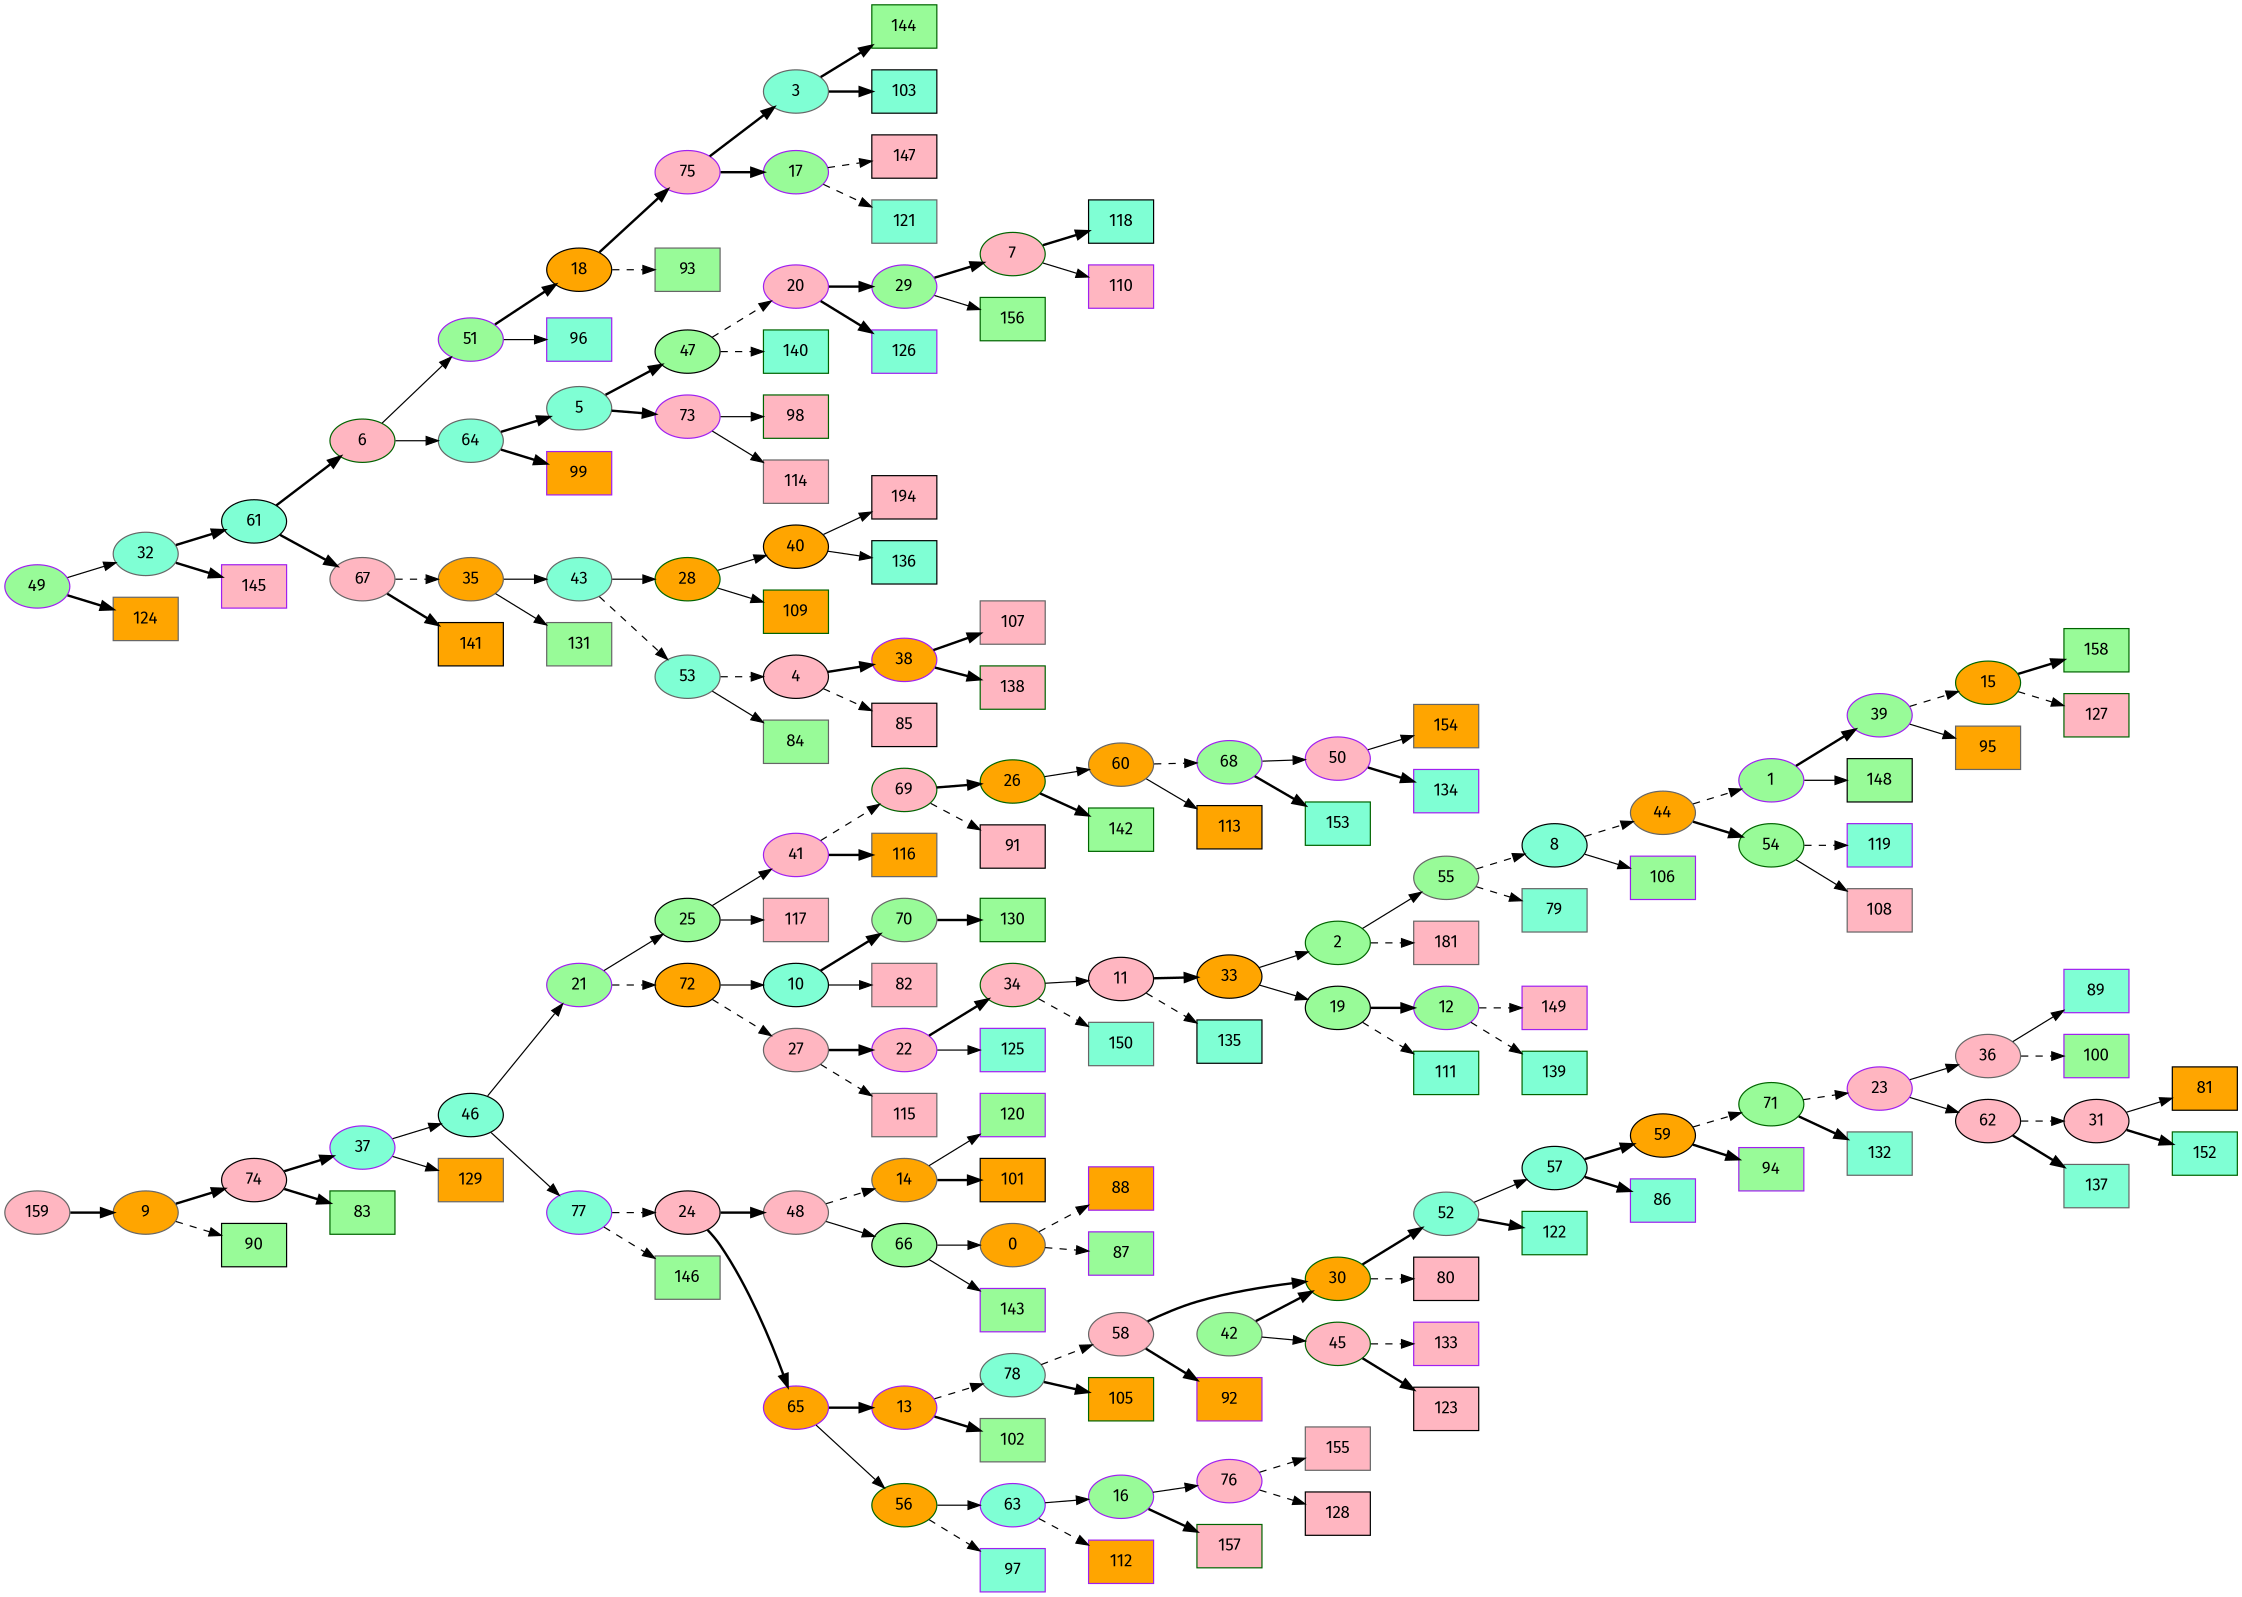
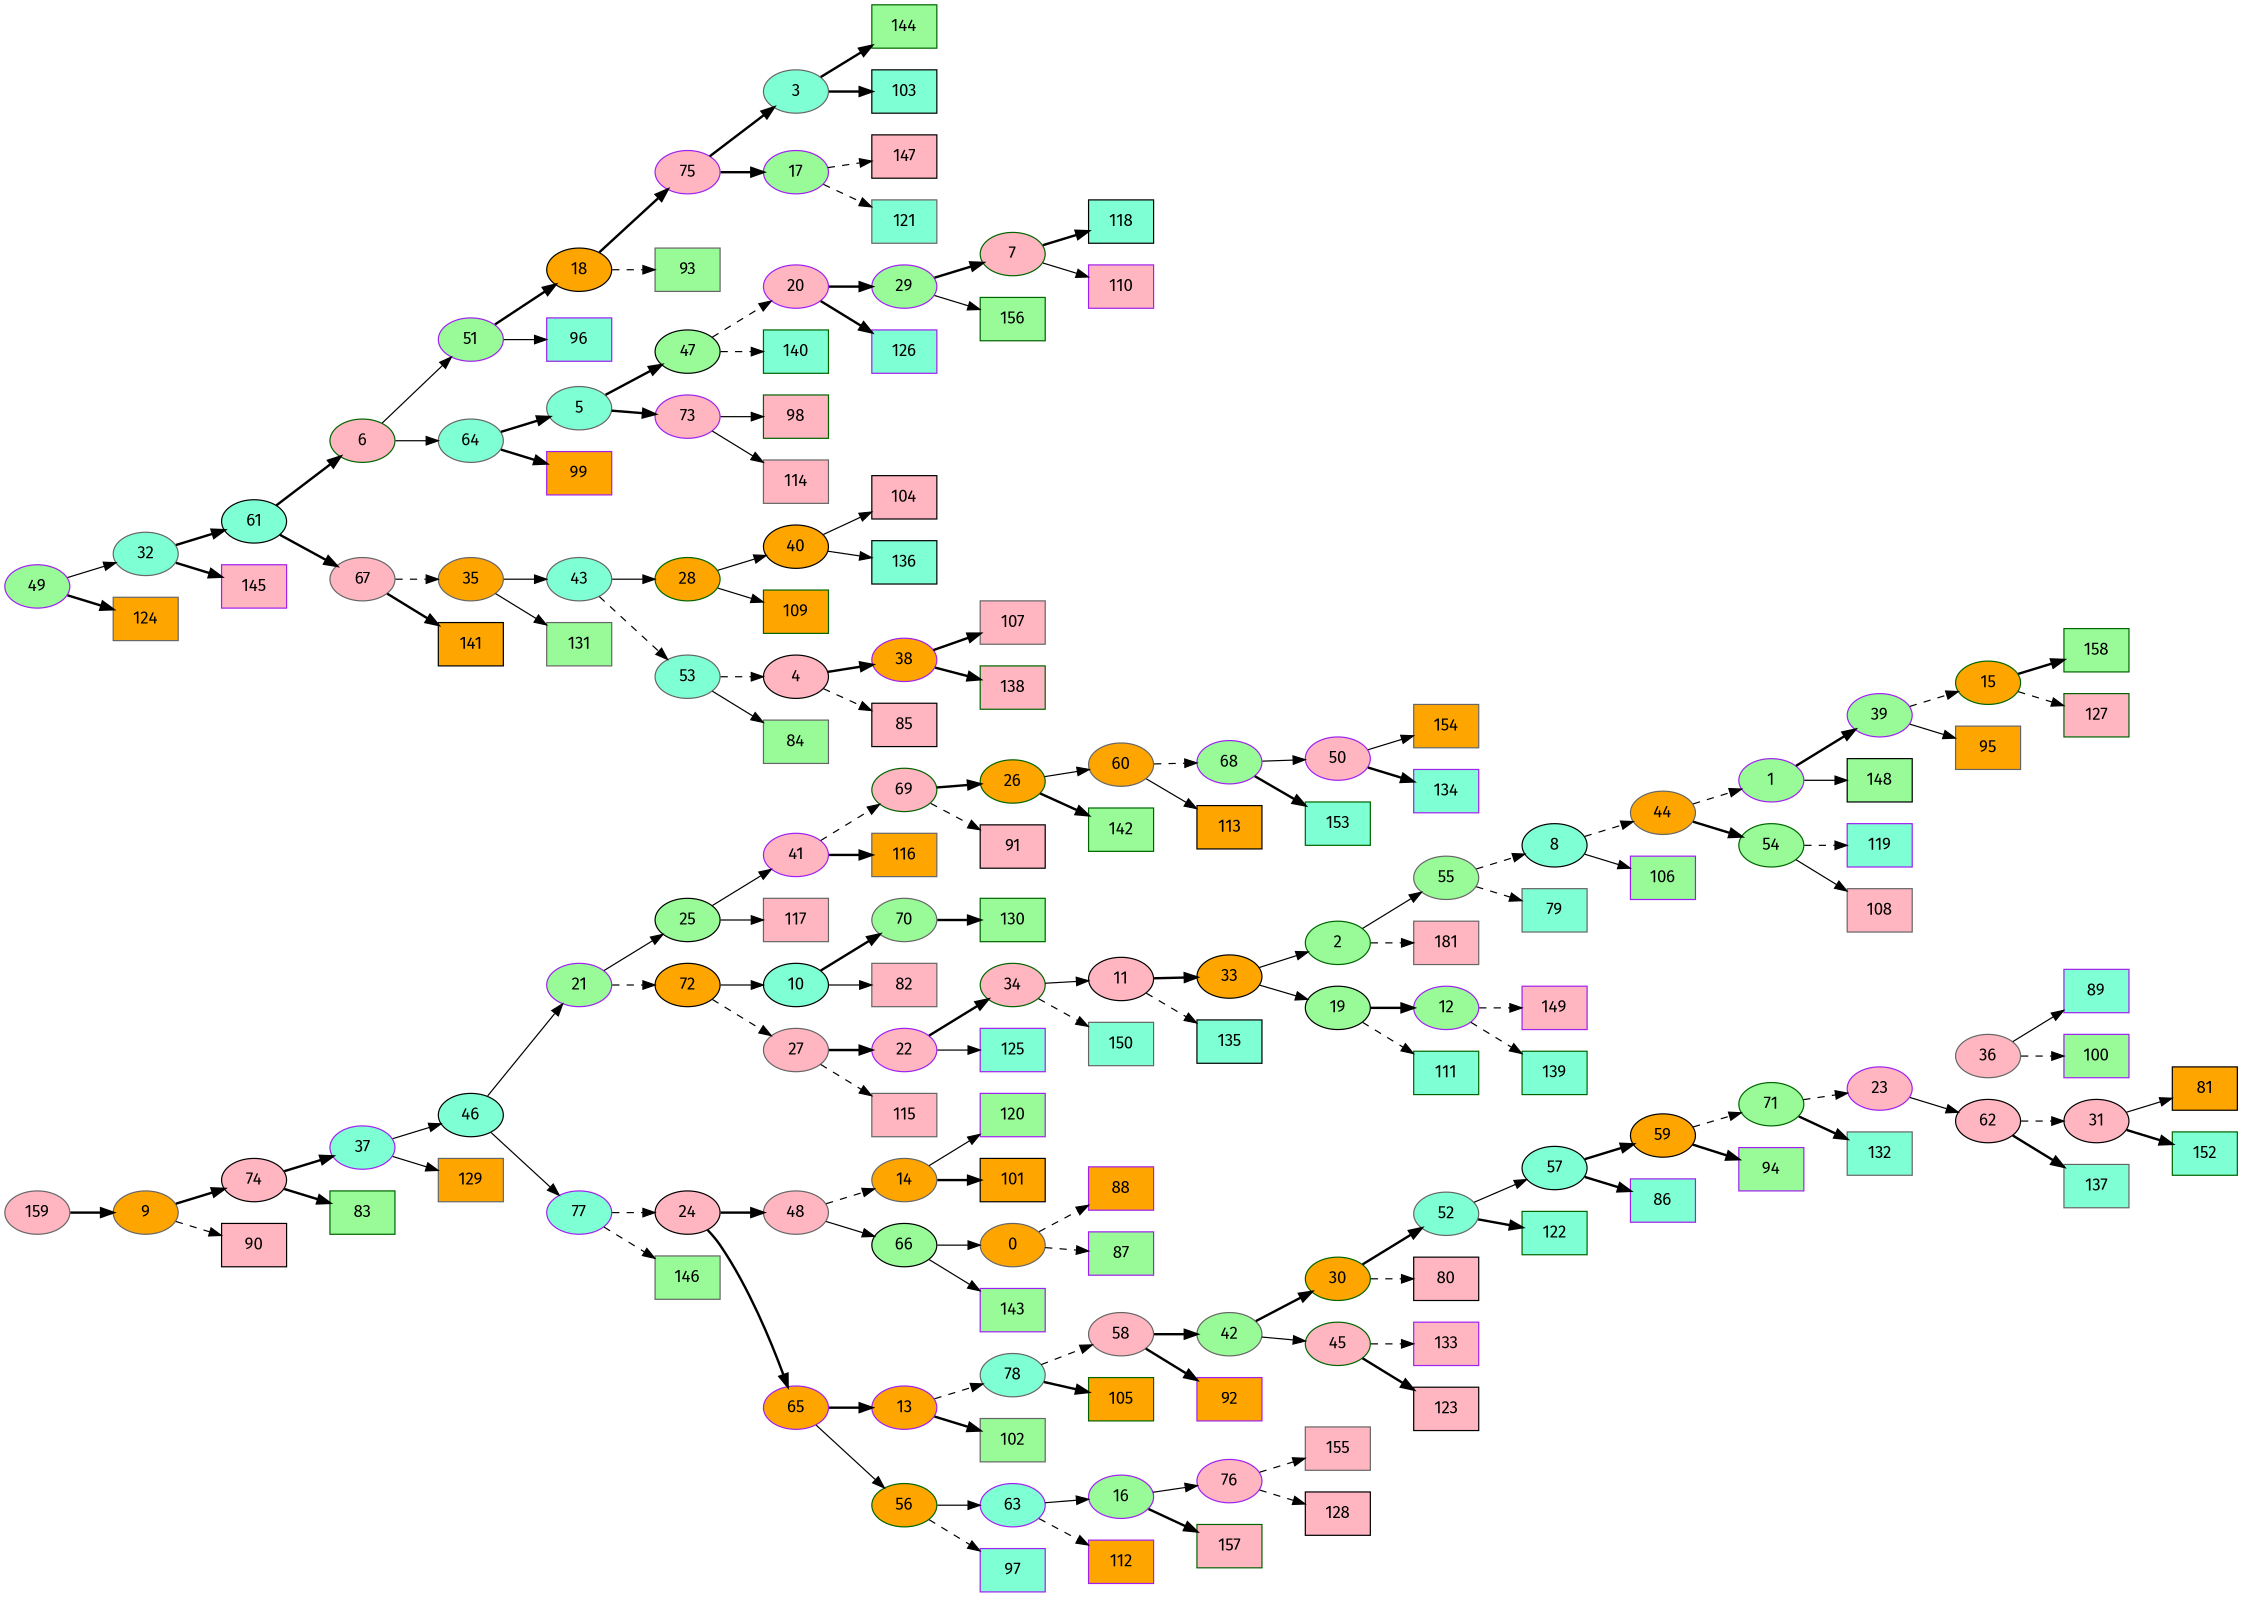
node "194": label "194" -> "104"
edge "23" -> "36": removed
node "90": fillcolor palegreen -> lightpink
edge "58" -> "30": now "58" -> "42"
